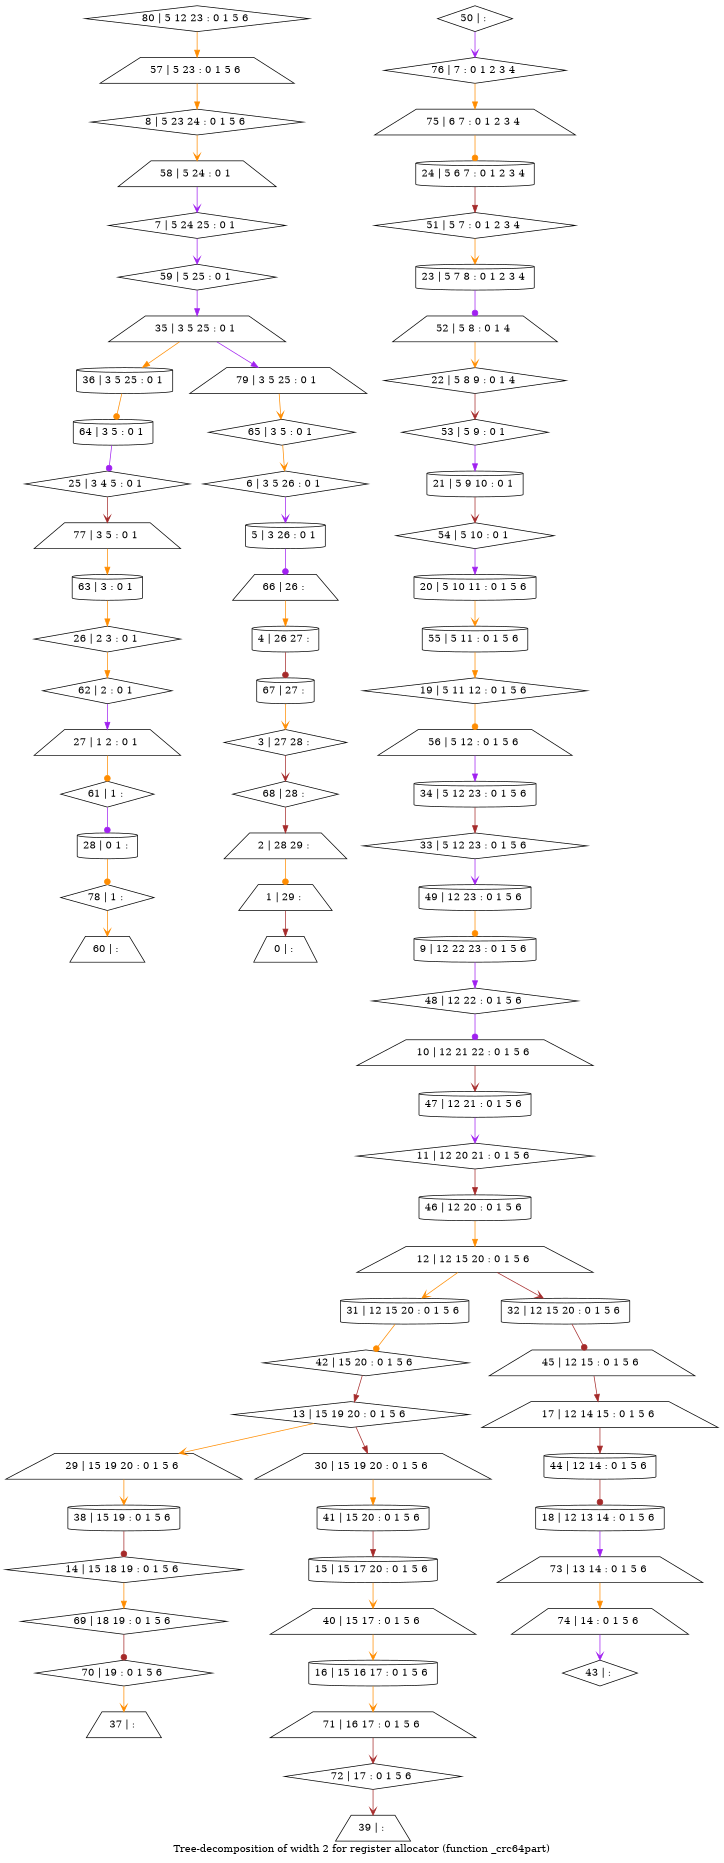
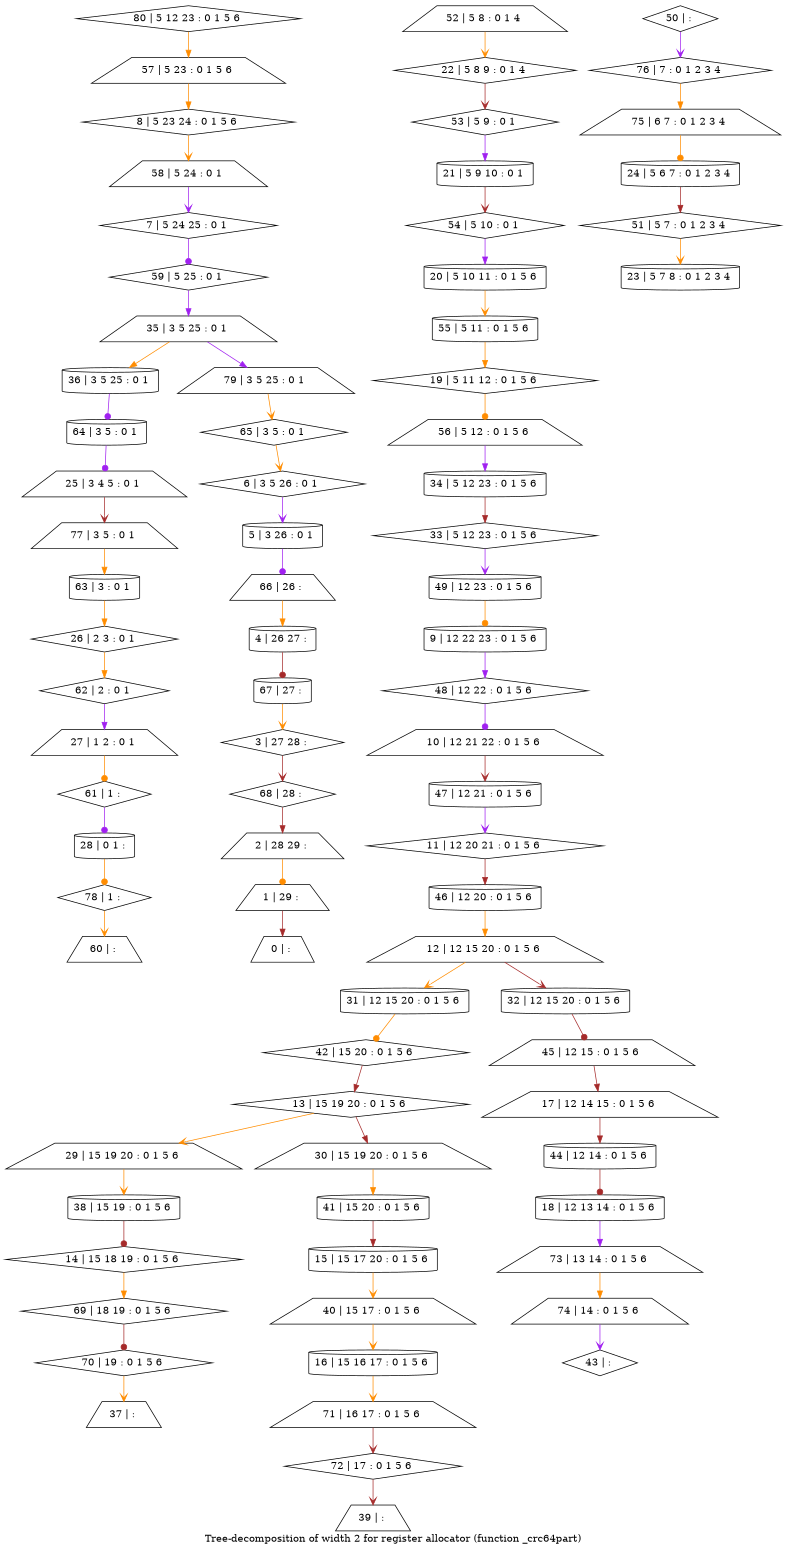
edge "7 | 5 24 25 : 0 1" -> "59 | 5 25 : 0 1": arrowhead vee -> dot
edge "23 | 5 7 8 : 0 1 2 3 4" -> "52 | 5 8 : 0 1 4": removed
edge "36 | 3 5 25 : 0 1" -> "64 | 3 5 : 0 1": color darkorange -> purple
node "25 | 3 4 5 : 0 1": shape diamond -> trapezium
